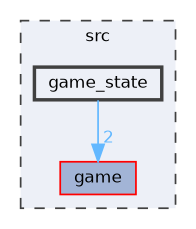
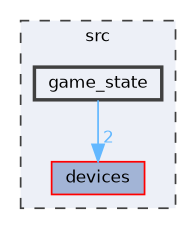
node "game": label "game" -> "devices"
